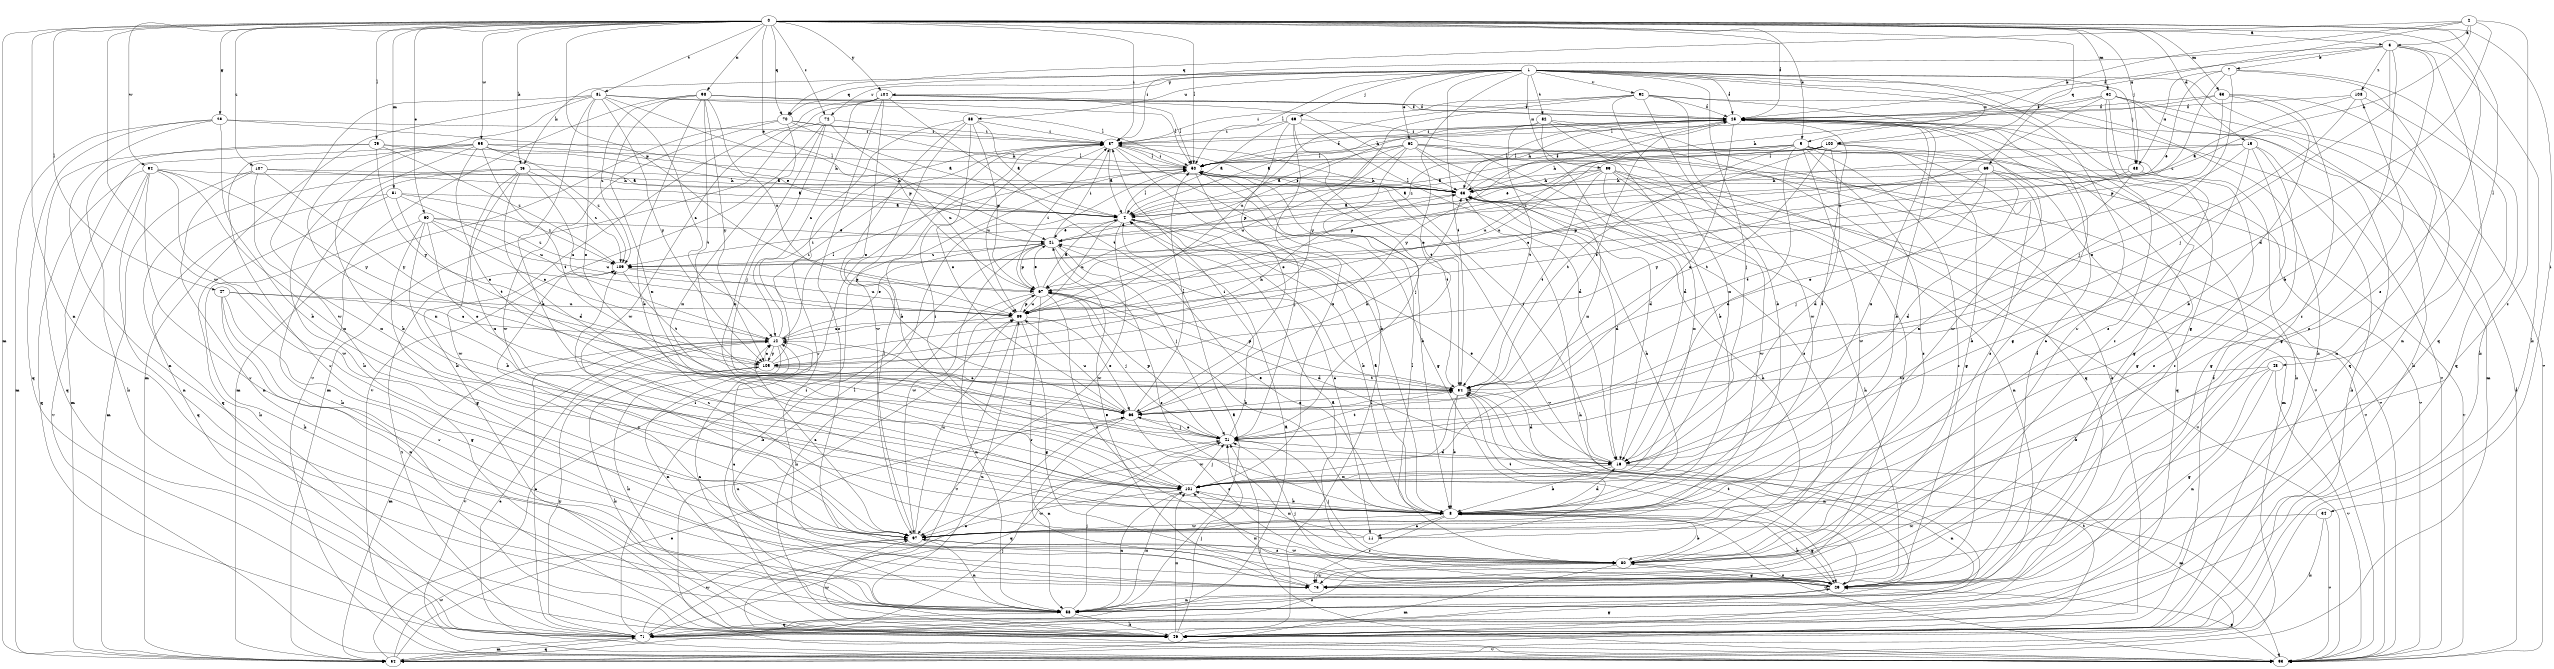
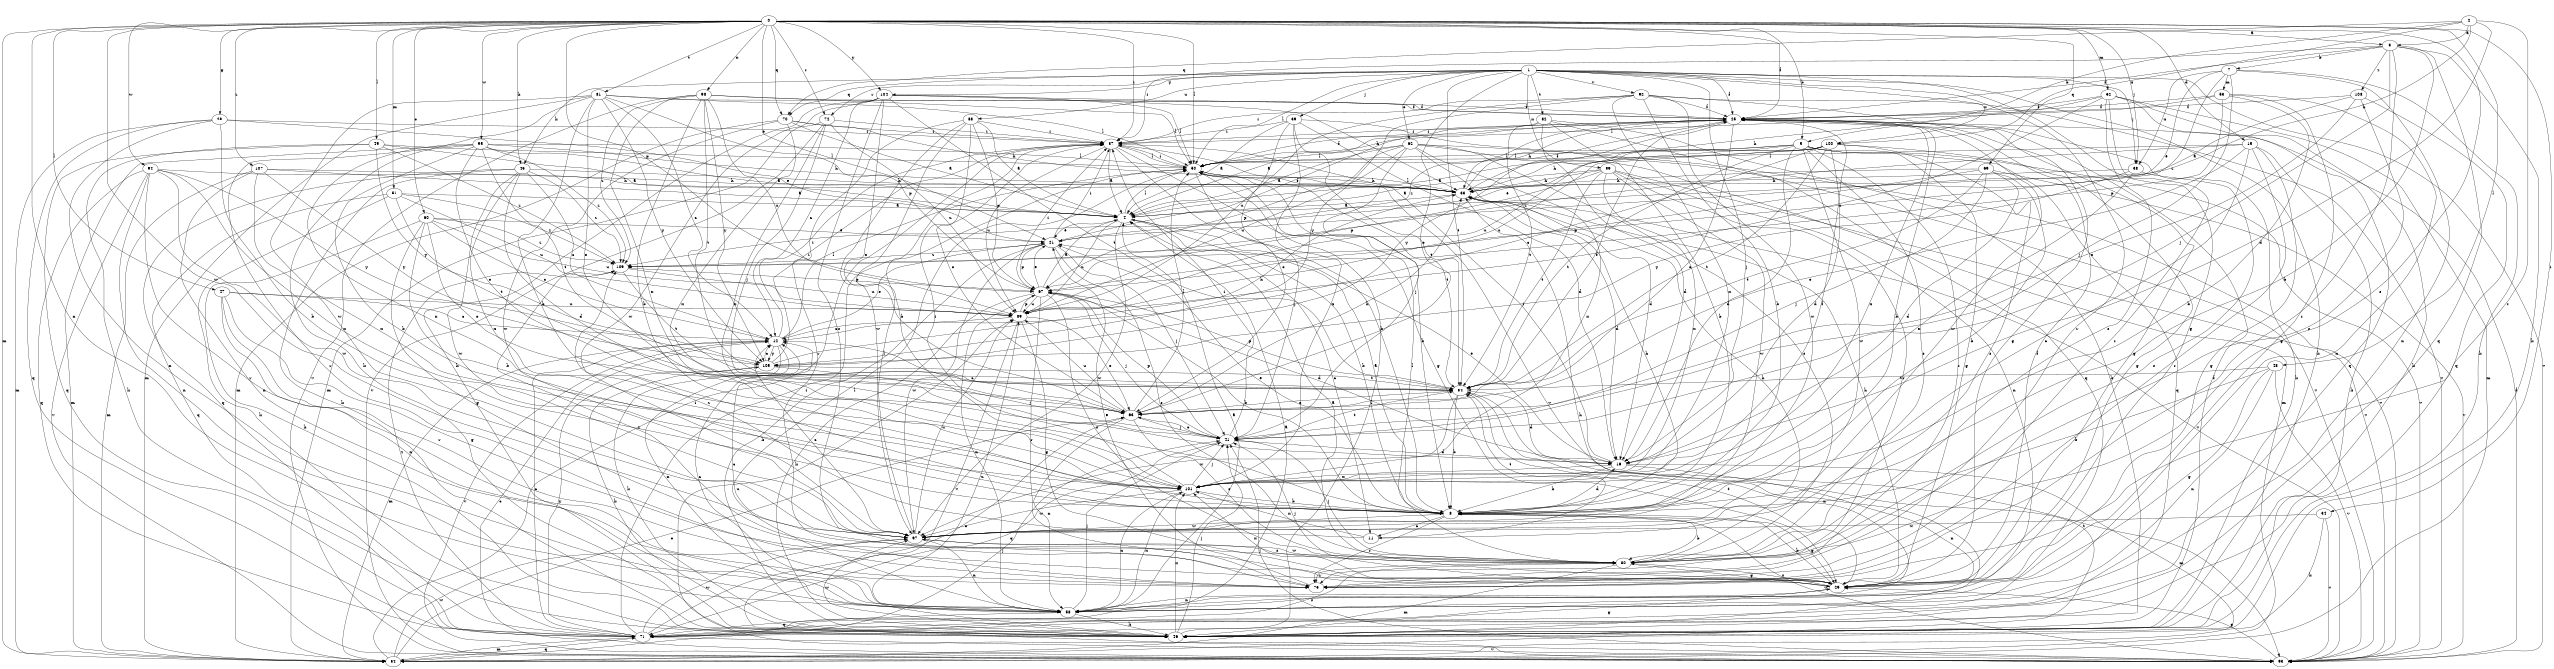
edge "0" -> "53": now "7" -> "53"
